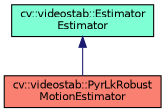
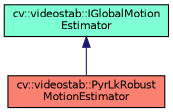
node "cv::videostab::Estimator Estimator": label "cv::videostab::Estimator Estimator" -> "cv::videostab::IGlobalMotion Estimator"
